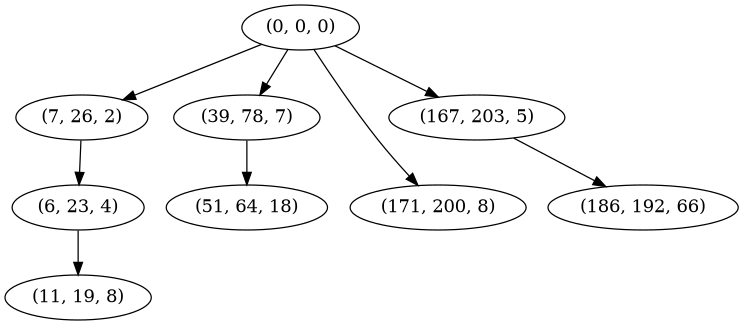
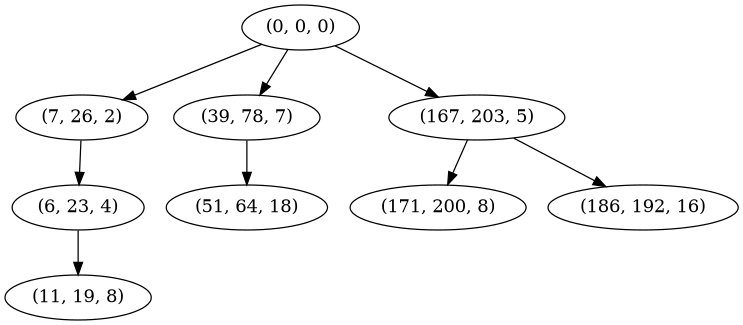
edge "(0, 0, 0)" -> "(171, 200, 8)": now "(167, 203, 5)" -> "(171, 200, 8)"
node "(186, 192, 66)": label "(186, 192, 66)" -> "(186, 192, 16)"
